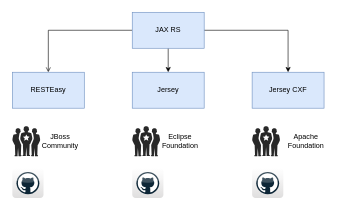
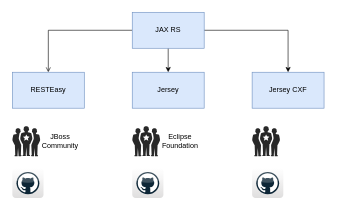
node "Apache Foundation": removed
